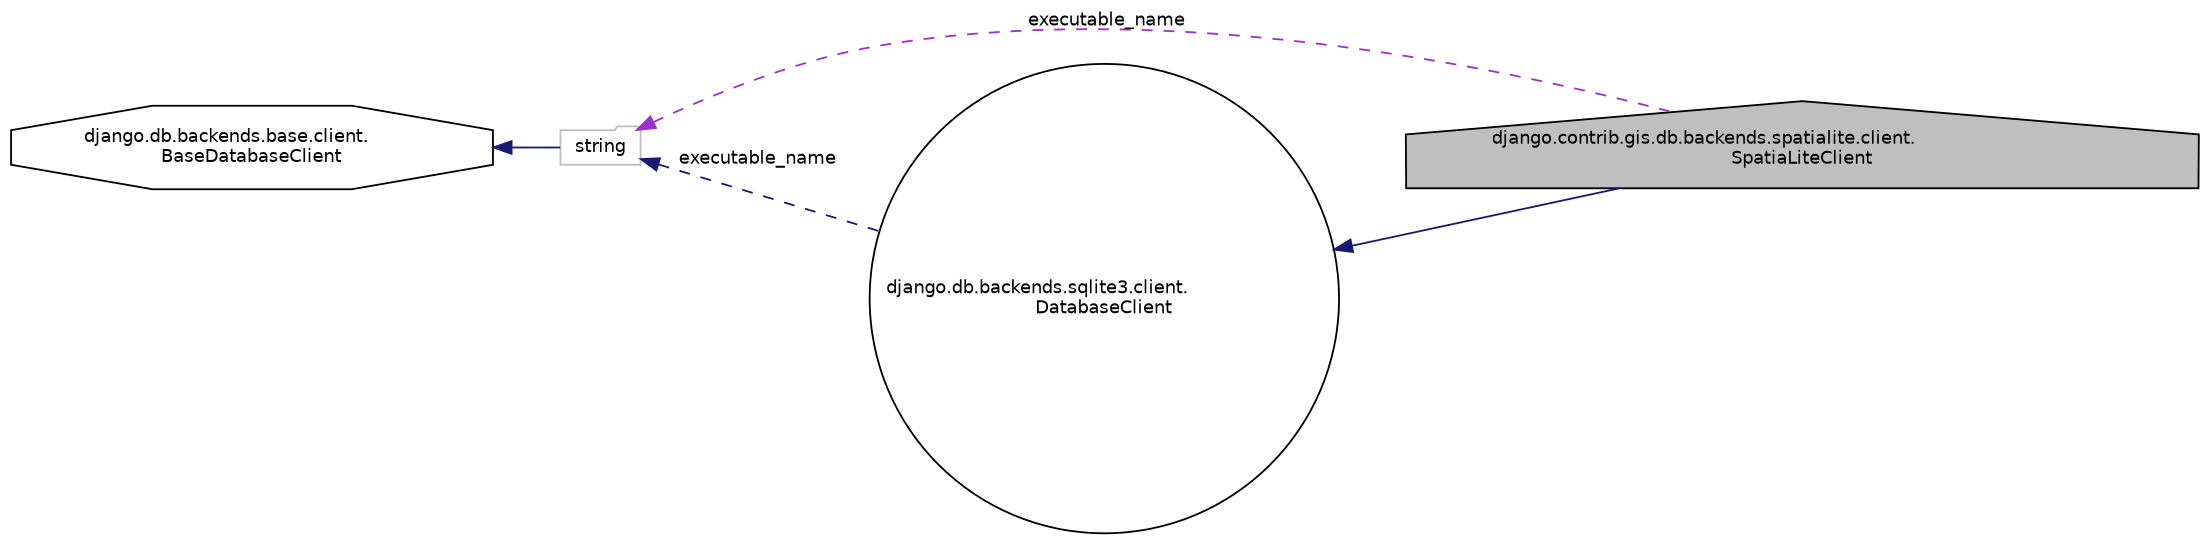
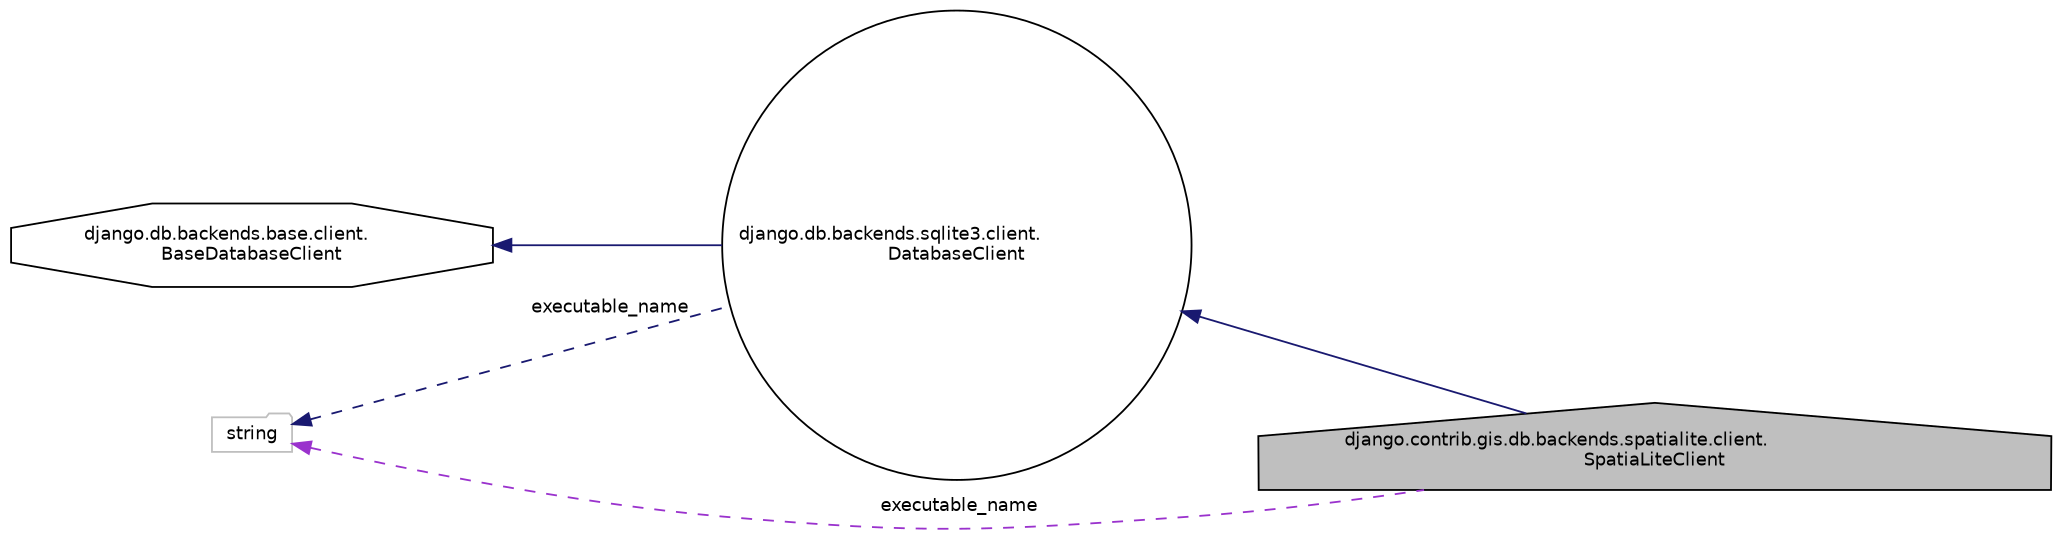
edge "string" -> "django.db.backends.base.client. BaseDatabaseClient": now "django.db.backends.sqlite3.client. DatabaseClient" -> "django.db.backends.base.client. BaseDatabaseClient"
